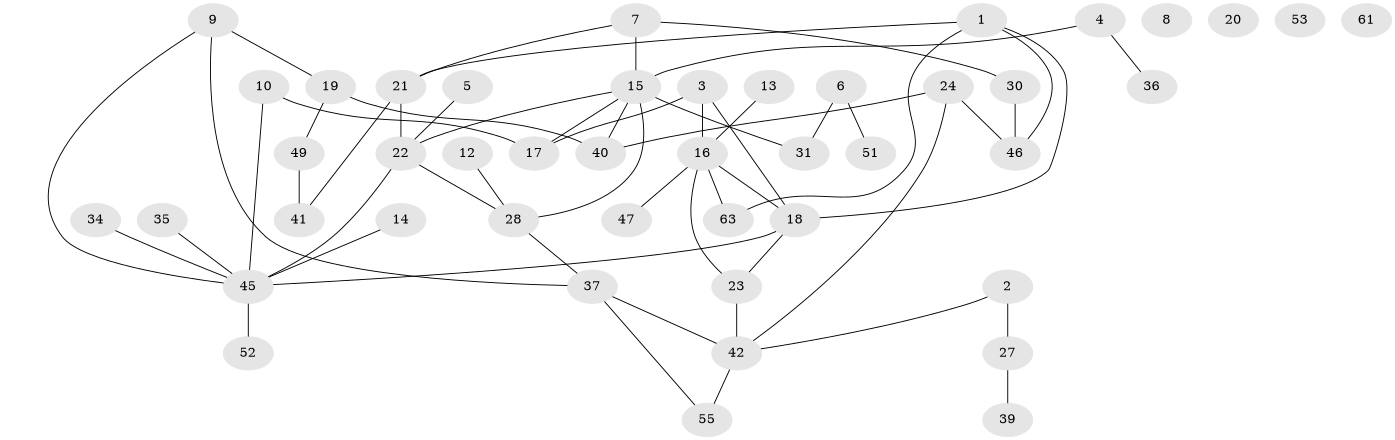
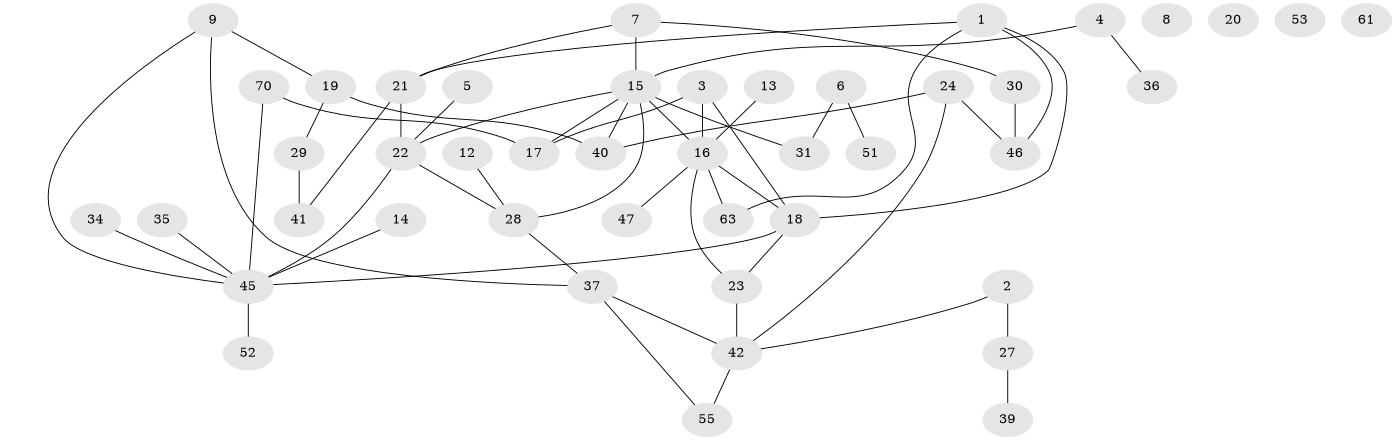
node "10": label "10" -> "70"
edge "15" -- "16": added
node "49": label "49" -> "29"
